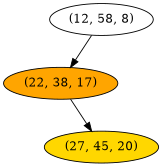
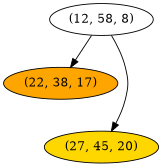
edge "(22, 38, 17)" -> "(27, 45, 20)": now "(12, 58, 8)" -> "(27, 45, 20)"
